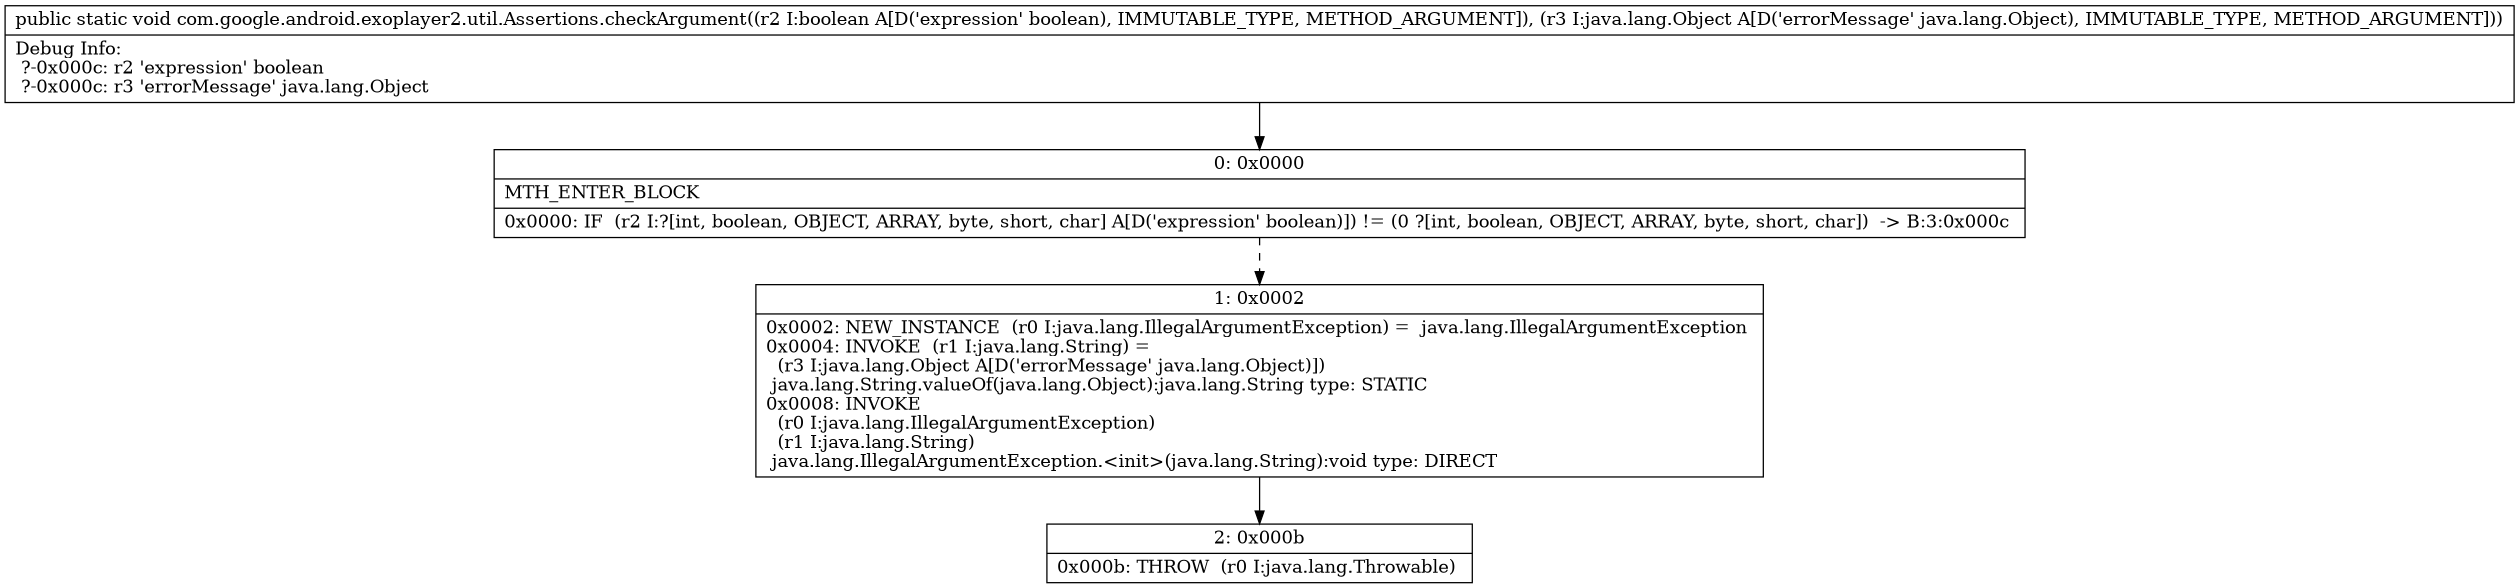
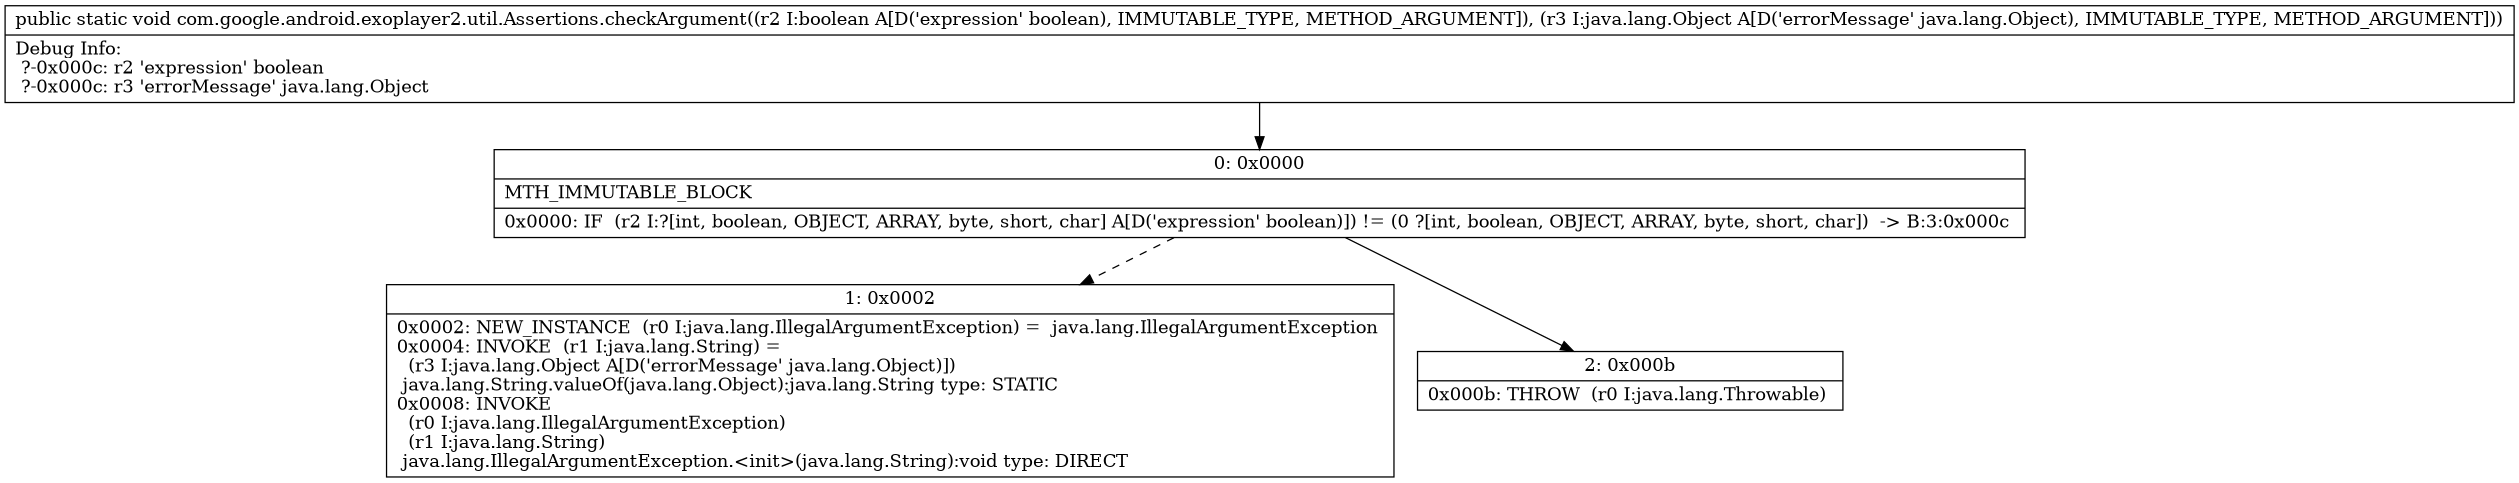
node "0: 0x0000": text "MTH_ENTER_BLOCK" -> "MTH_IMMUTABLE_BLOCK"
edge "1: 0x0002" -> "2: 0x000b": now "0: 0x0000" -> "2: 0x000b"
